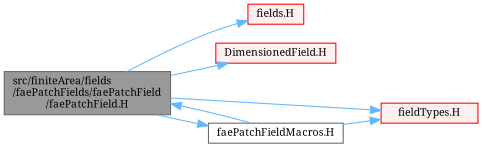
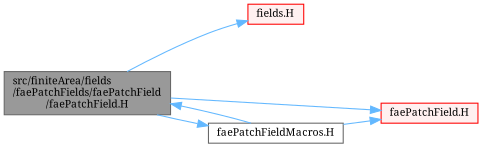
node "DimensionedField.H": removed
node "fieldTypes.H": label "fieldTypes.H" -> "faePatchField.H"
